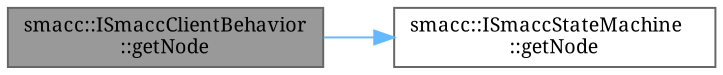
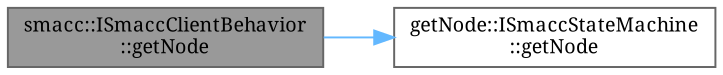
node "smacc::ISmaccStateMachine ::getNode": label "smacc::ISmaccStateMachine ::getNode" -> "getNode::ISmaccStateMachine ::getNode"
